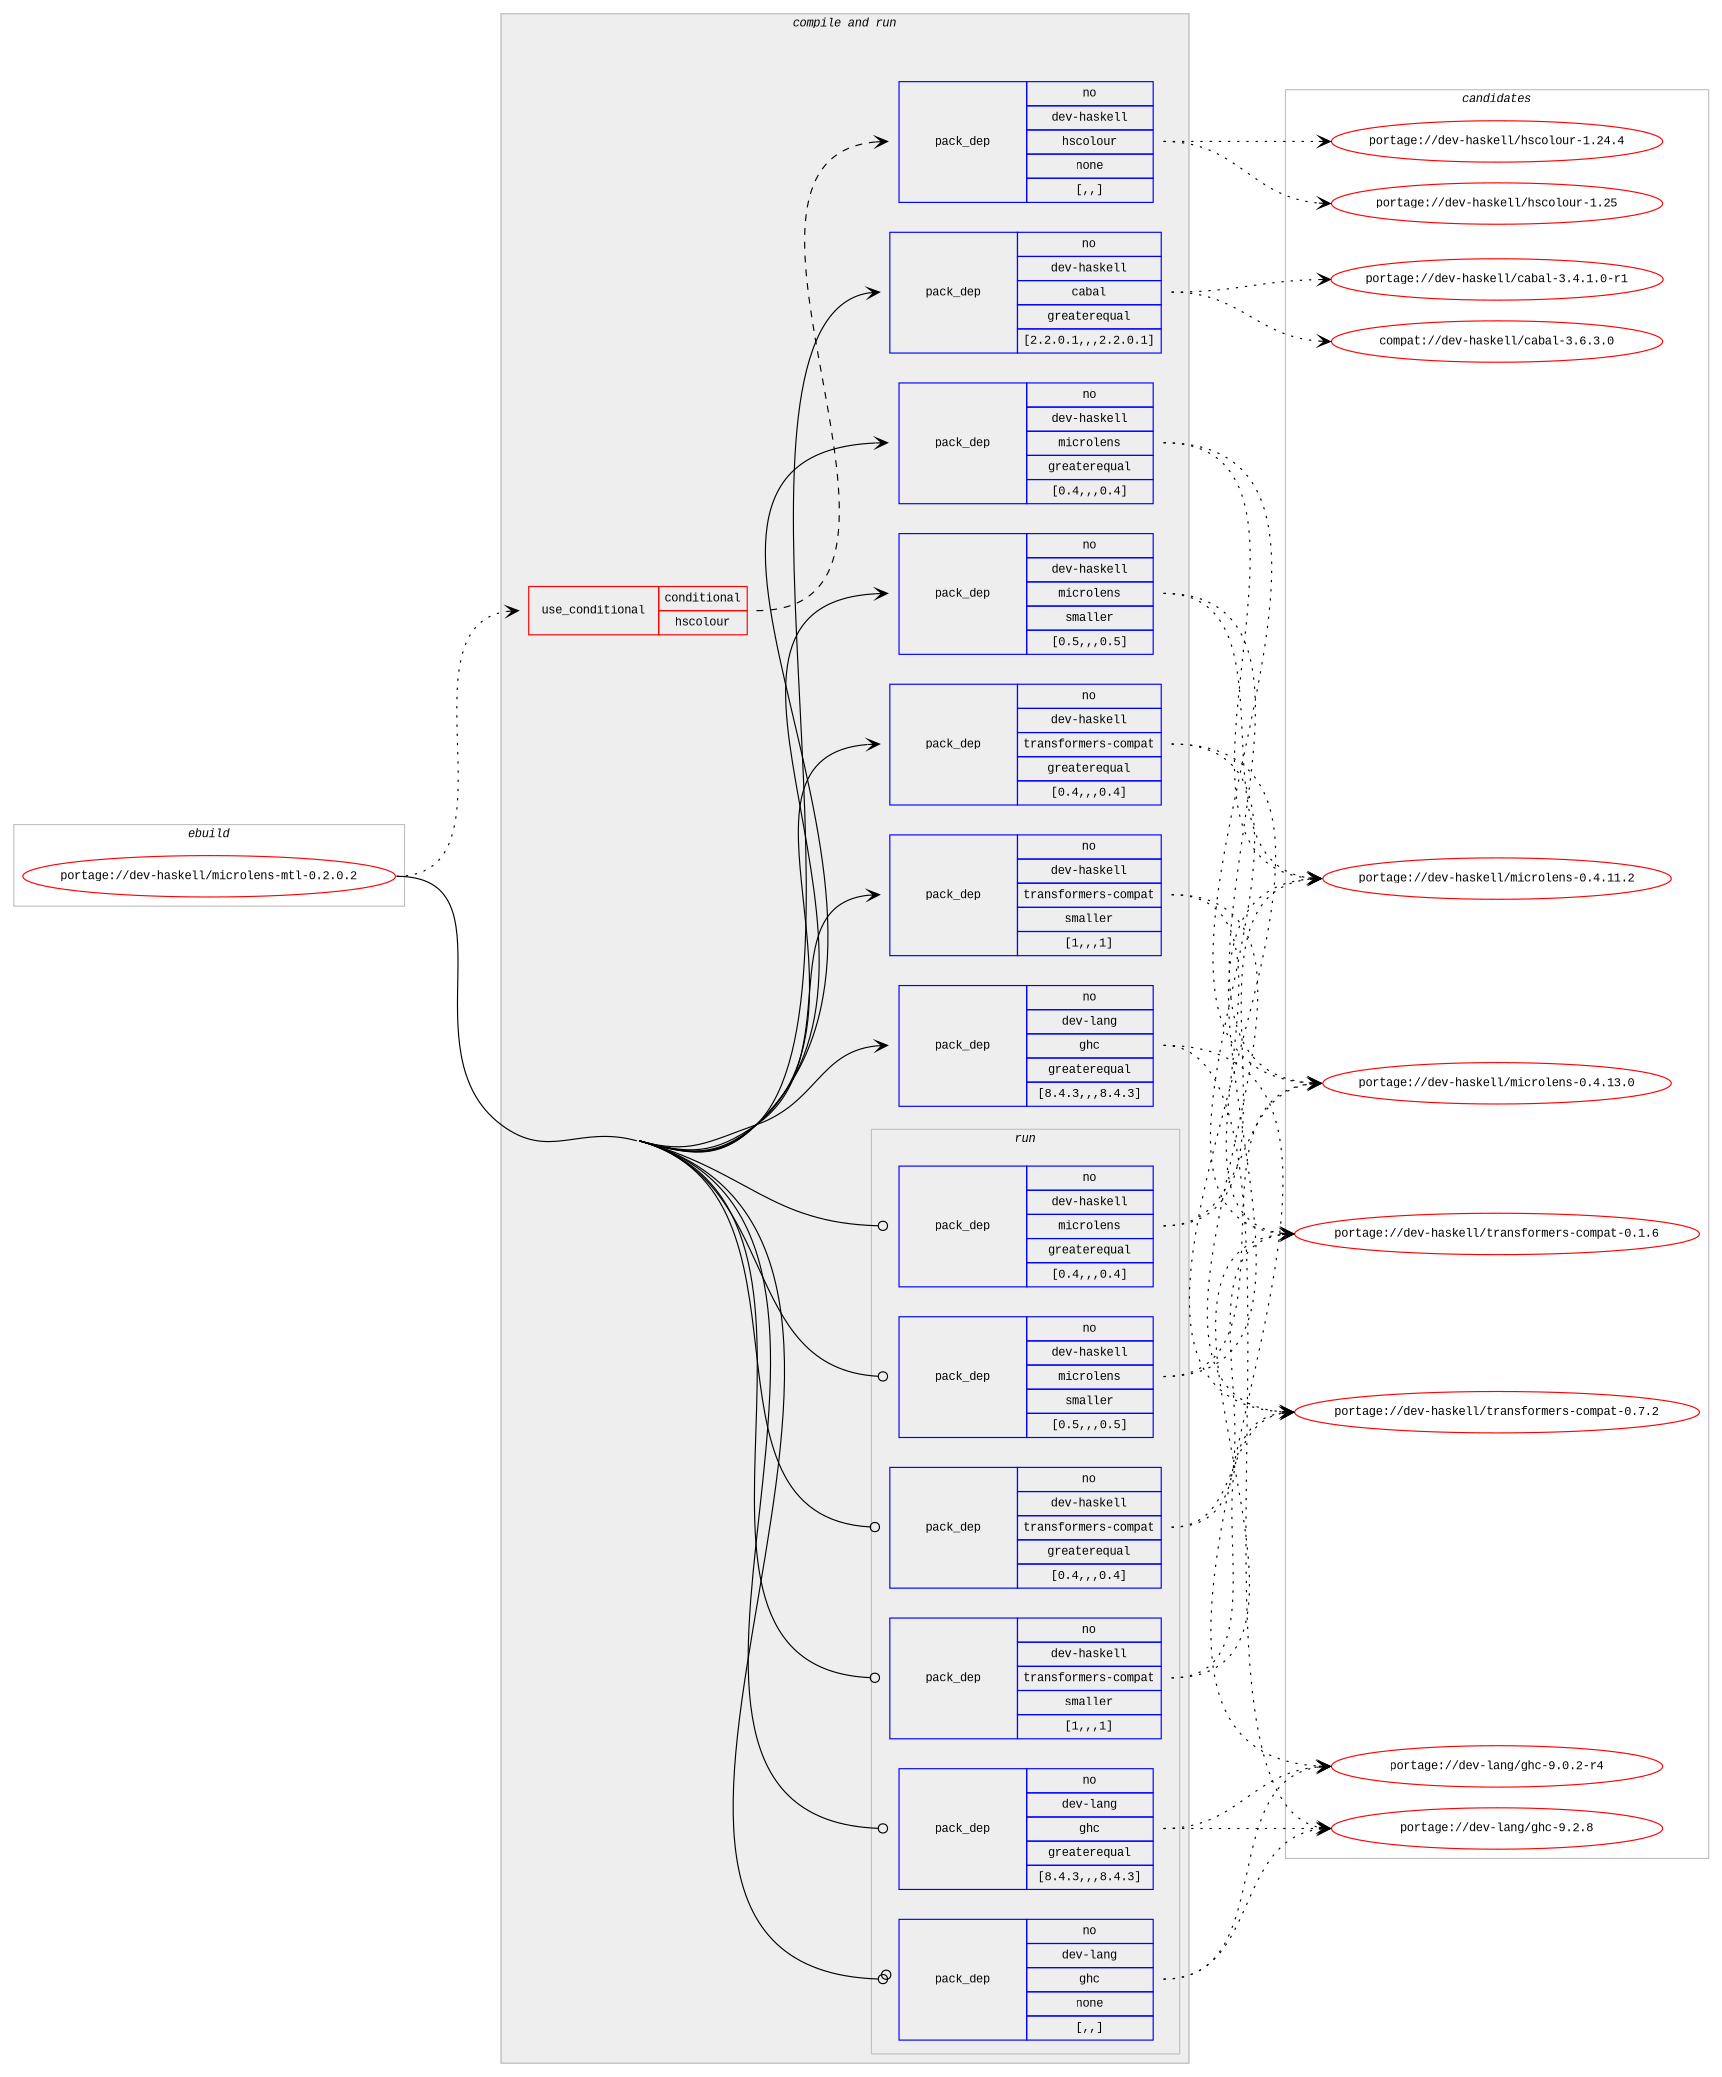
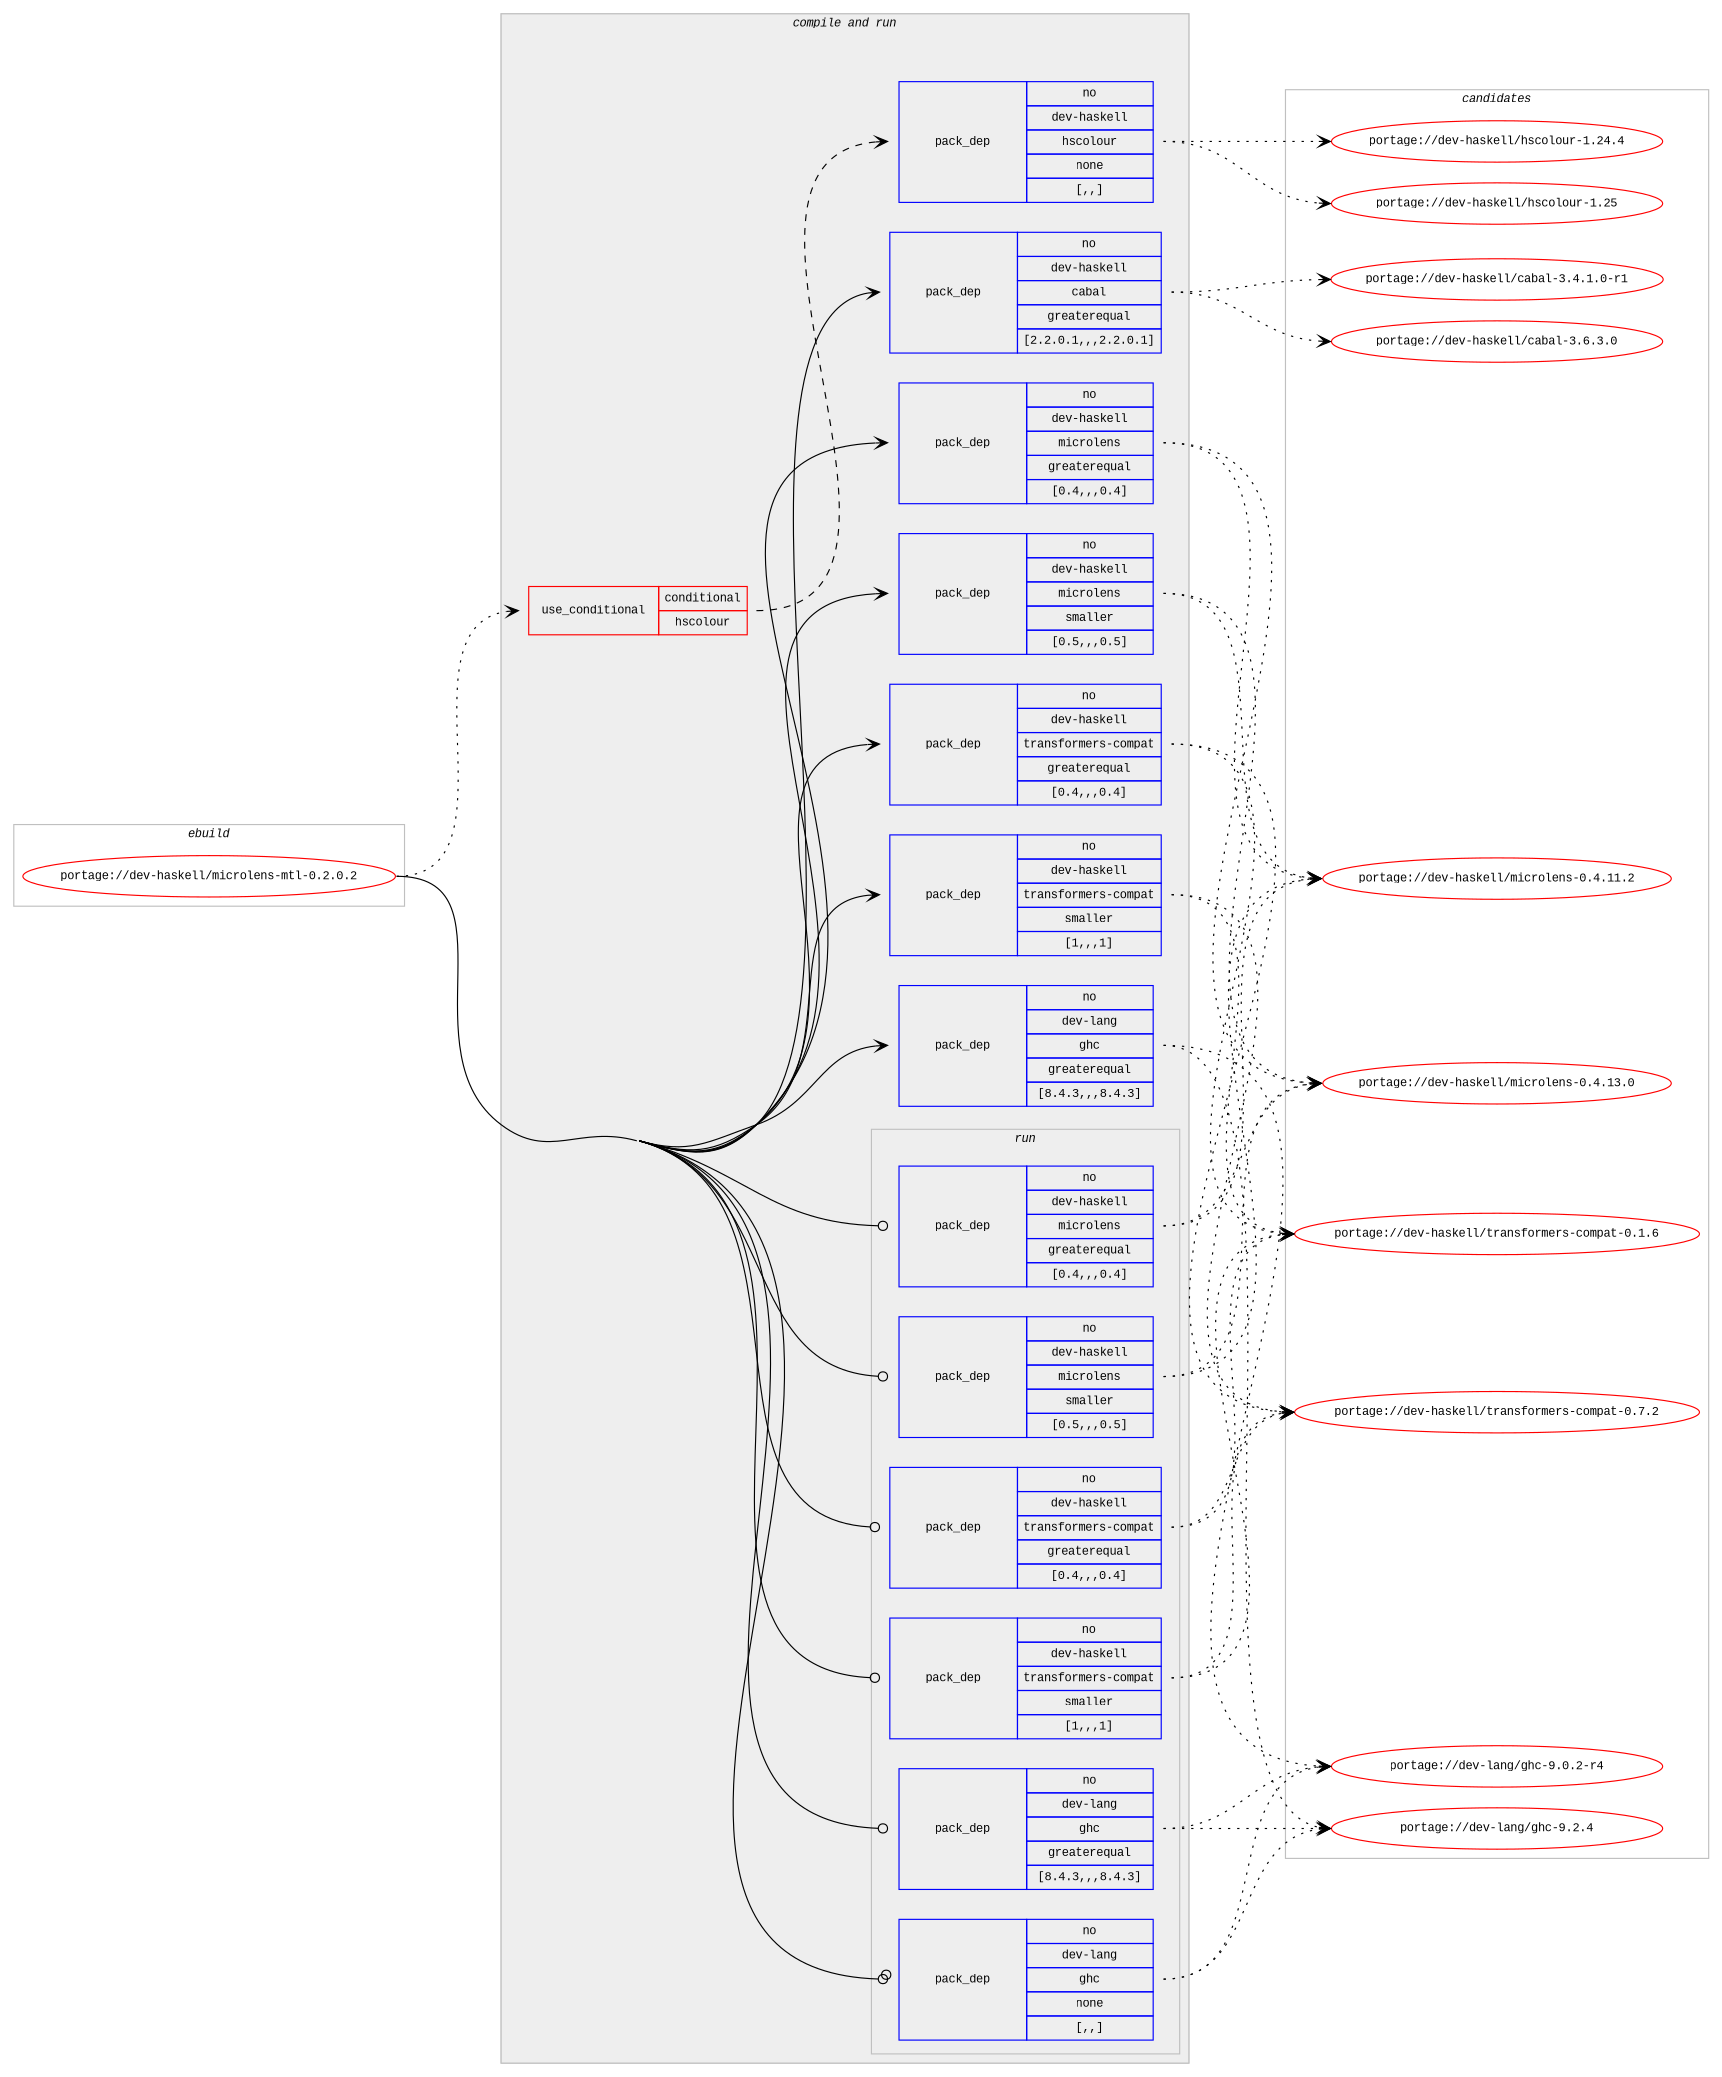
node "compat://dev-haskell/cabal-3.6.3.0": label "compat://dev-haskell/cabal-3.6.3.0" -> "portage://dev-haskell/cabal-3.6.3.0"
node "portage://dev-lang/ghc-9.2.8": label "portage://dev-lang/ghc-9.2.8" -> "portage://dev-lang/ghc-9.2.4"
